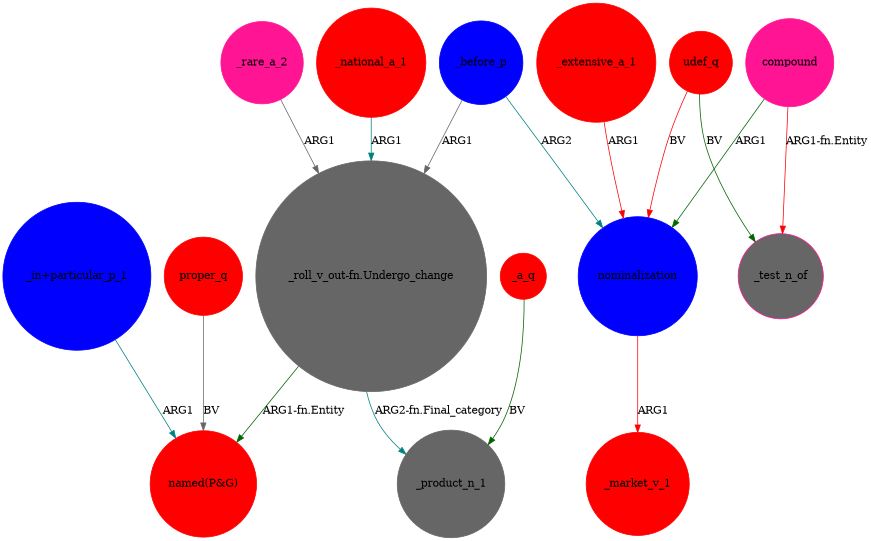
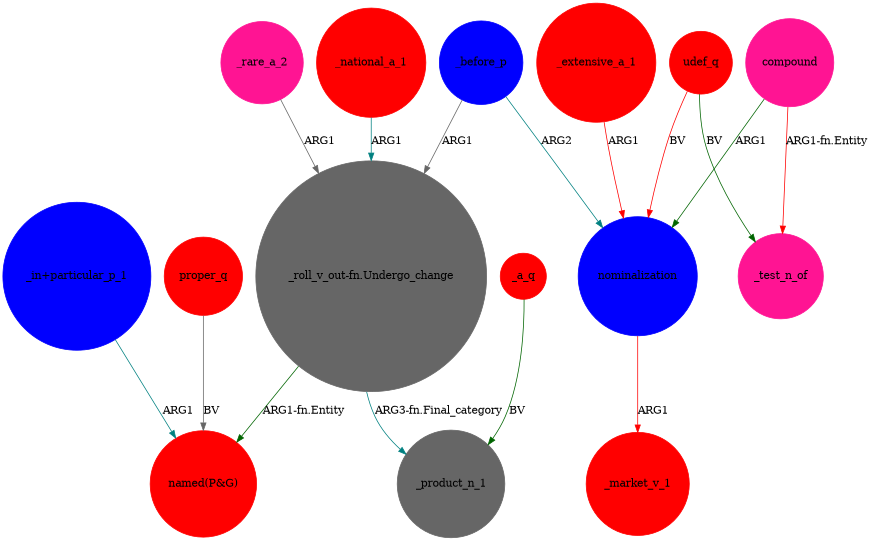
node "_test_n_of": fillcolor gray40 -> deeppink
edge "_roll_v_out-fn.Undergo_change" -> "_product_n_1": label "ARG2-fn.Final_category" -> "ARG3-fn.Final_category"
